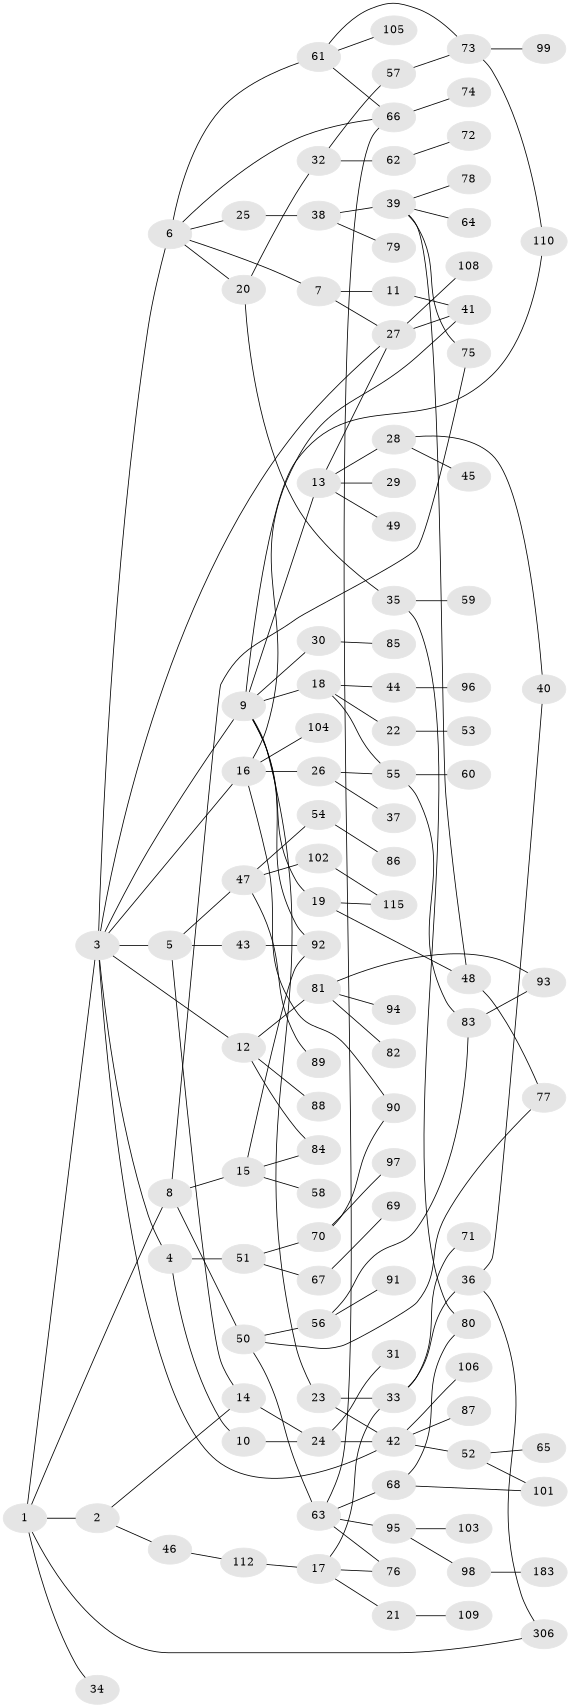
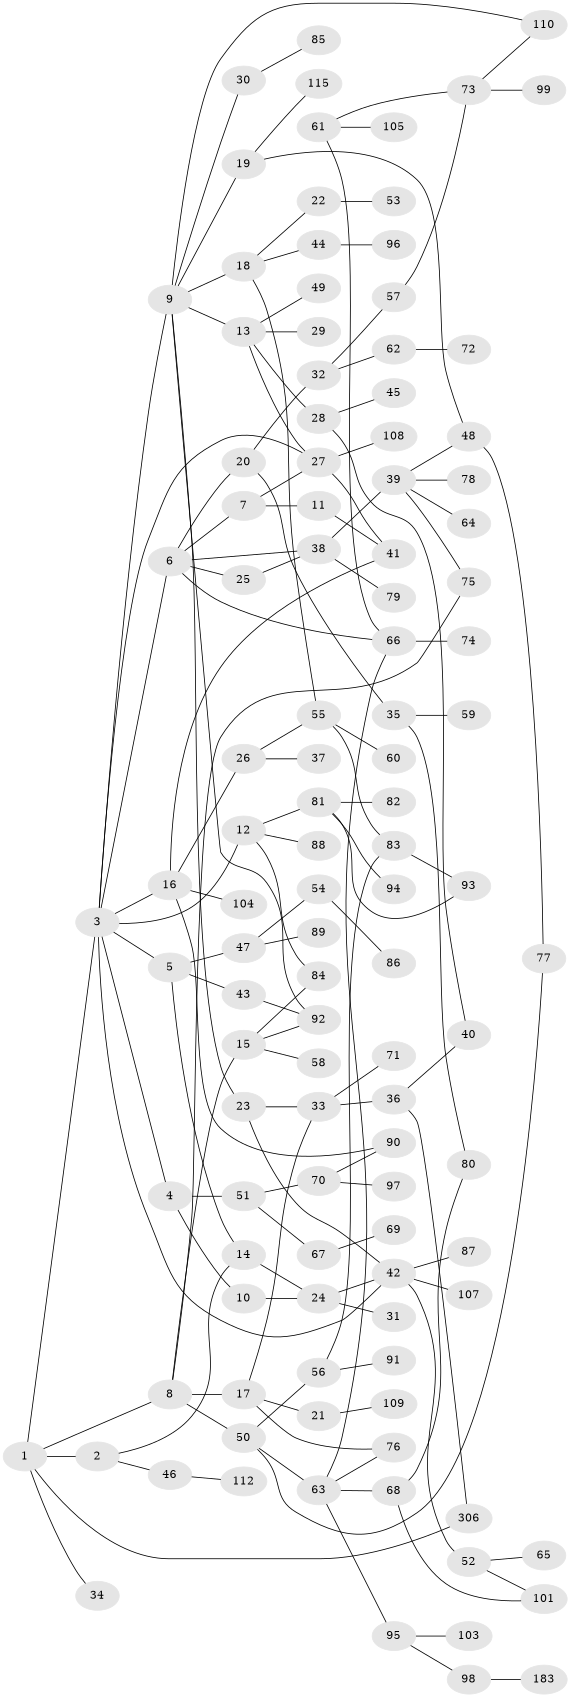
edge "61" -- "6": now "38" -- "6"
node "102": removed
node "106": label "106" -> "107"
edge "112" -- "17": now "8" -- "17"
